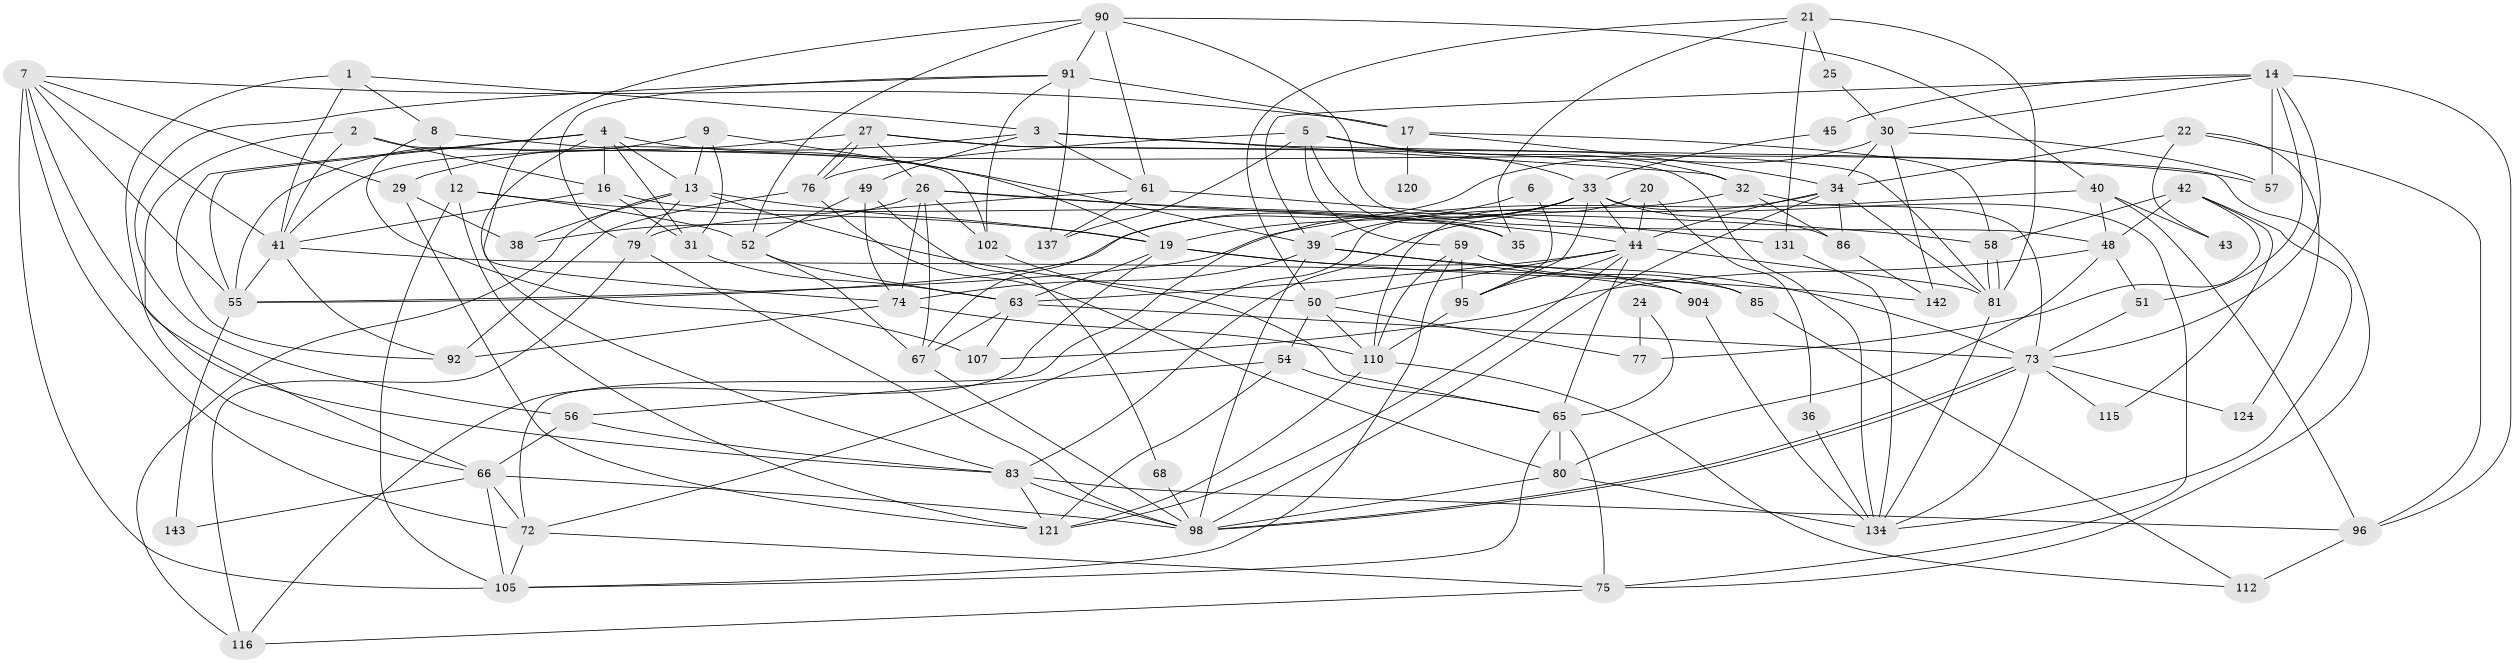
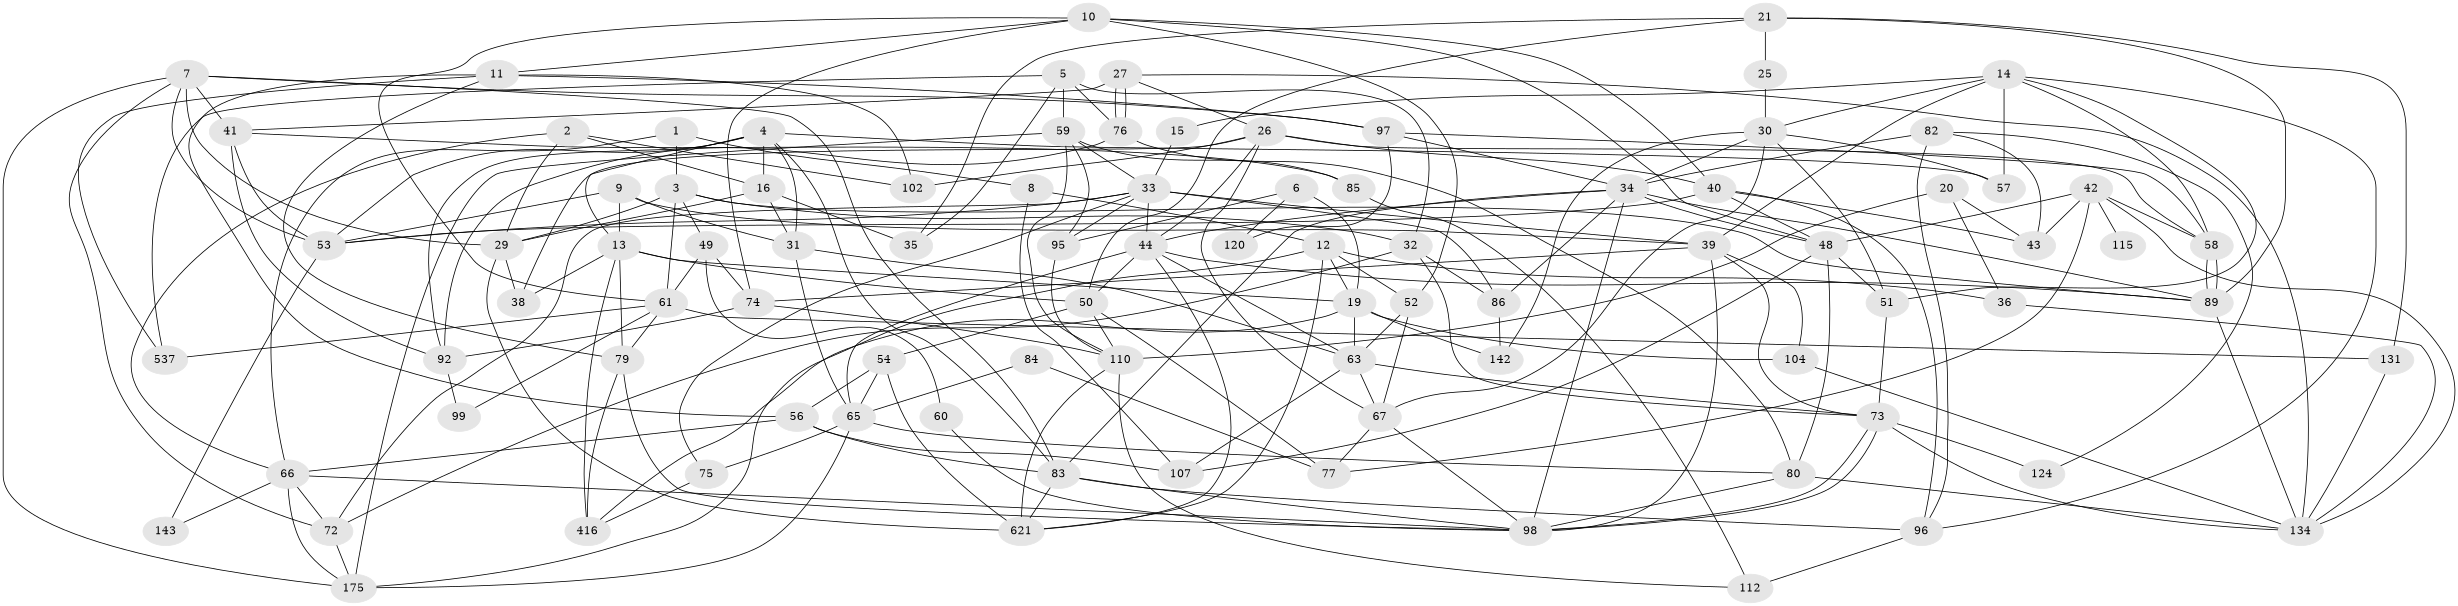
node "90": label "90" -> "10"
node "91": label "91" -> "11"
node "17": label "17" -> "97"
node "45": label "45" -> "15"
node "22": label "22" -> "82"
edge "1" -- "41": removed
edge "8" -- "19": removed
edge "5" -- "33": now "59" -- "33"
edge "2" -- "41": now "2" -- "29"
edge "30" -- "51": added
edge "27" -- "75": removed
edge "49" -- "52": now "49" -- "61"
edge "6" -- "120": added
edge "20" -- "44": now "20" -- "43"
edge "42" -- "43": added
edge "16" -- "41": now "16" -- "29"
edge "34" -- "48": added
edge "26" -- "74": now "26" -- "40"
node "137": label "137" -> "537"
edge "44" -- "95": removed
edge "12" -- "36": added
edge "14" -- "73": now "14" -- "58"
node "55": label "55" -> "53"
node "24": label "24" -> "84"
node "904": label "904" -> "104"
node "81": label "81" -> "89"
edge "102" -- "65": now "31" -- "65"
edge "73" -- "115": removed
node "99": added
edge "67" -- "77": added
edge "56" -- "107": added
node "68": label "68" -> "60"
node "121": label "121" -> "621"
edge "72" -- "75": removed
node "105": label "105" -> "175"
node "116": label "116" -> "416"
